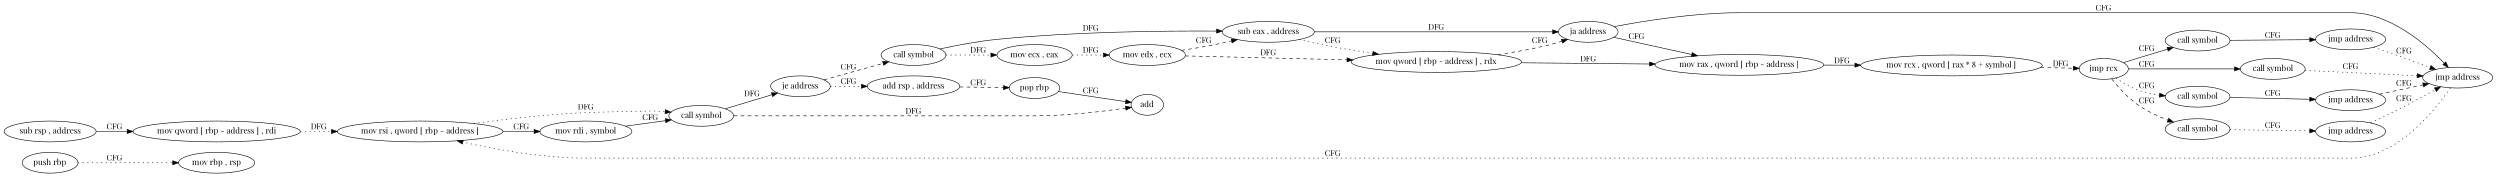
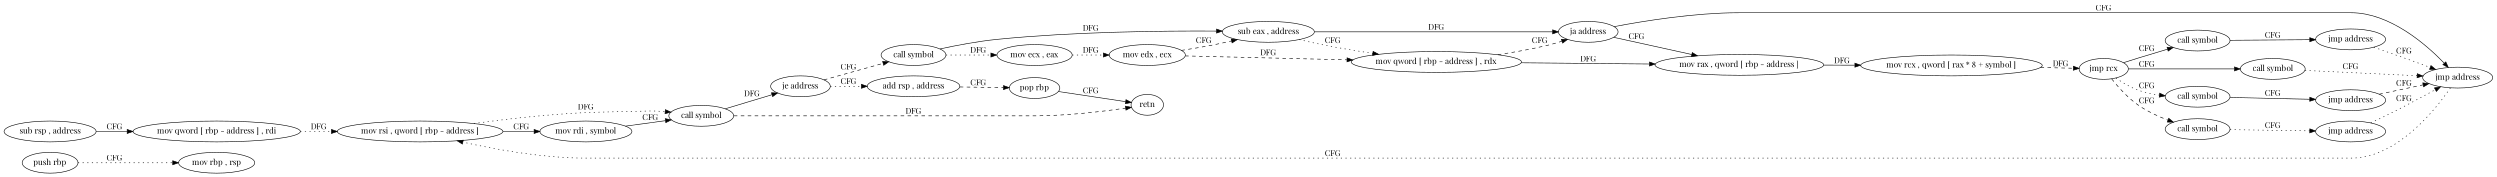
node "add": label "add" -> "retn"
